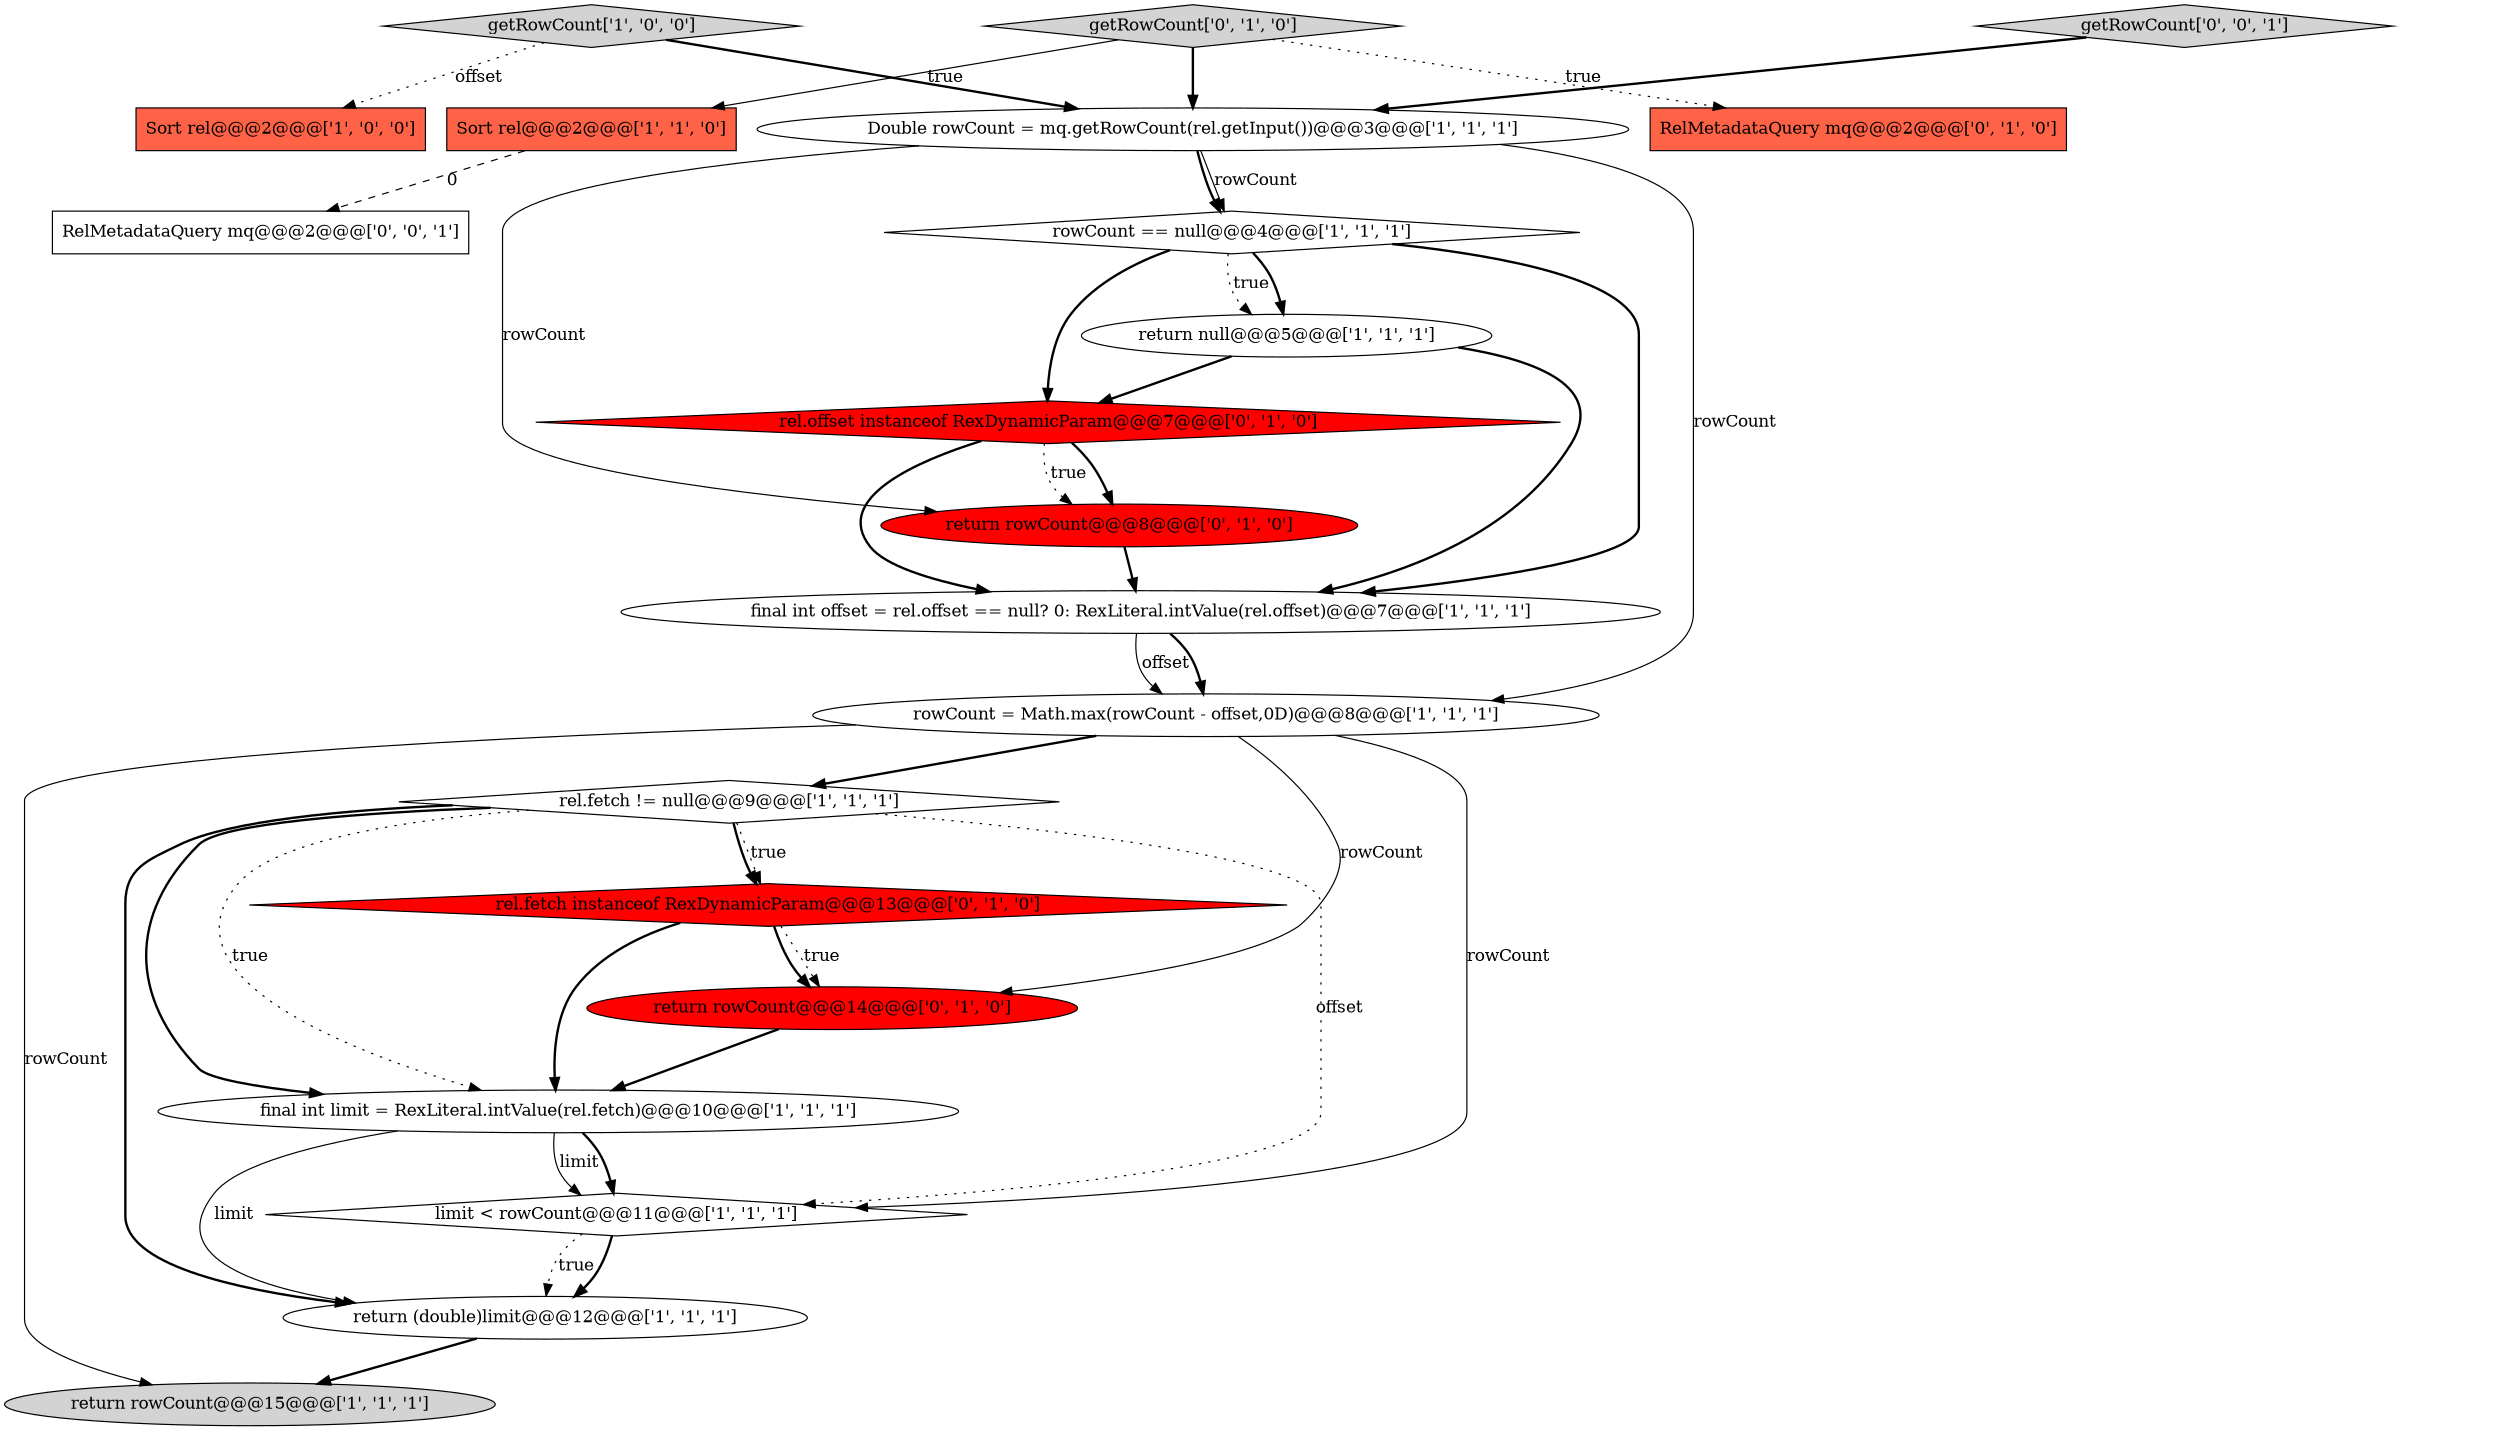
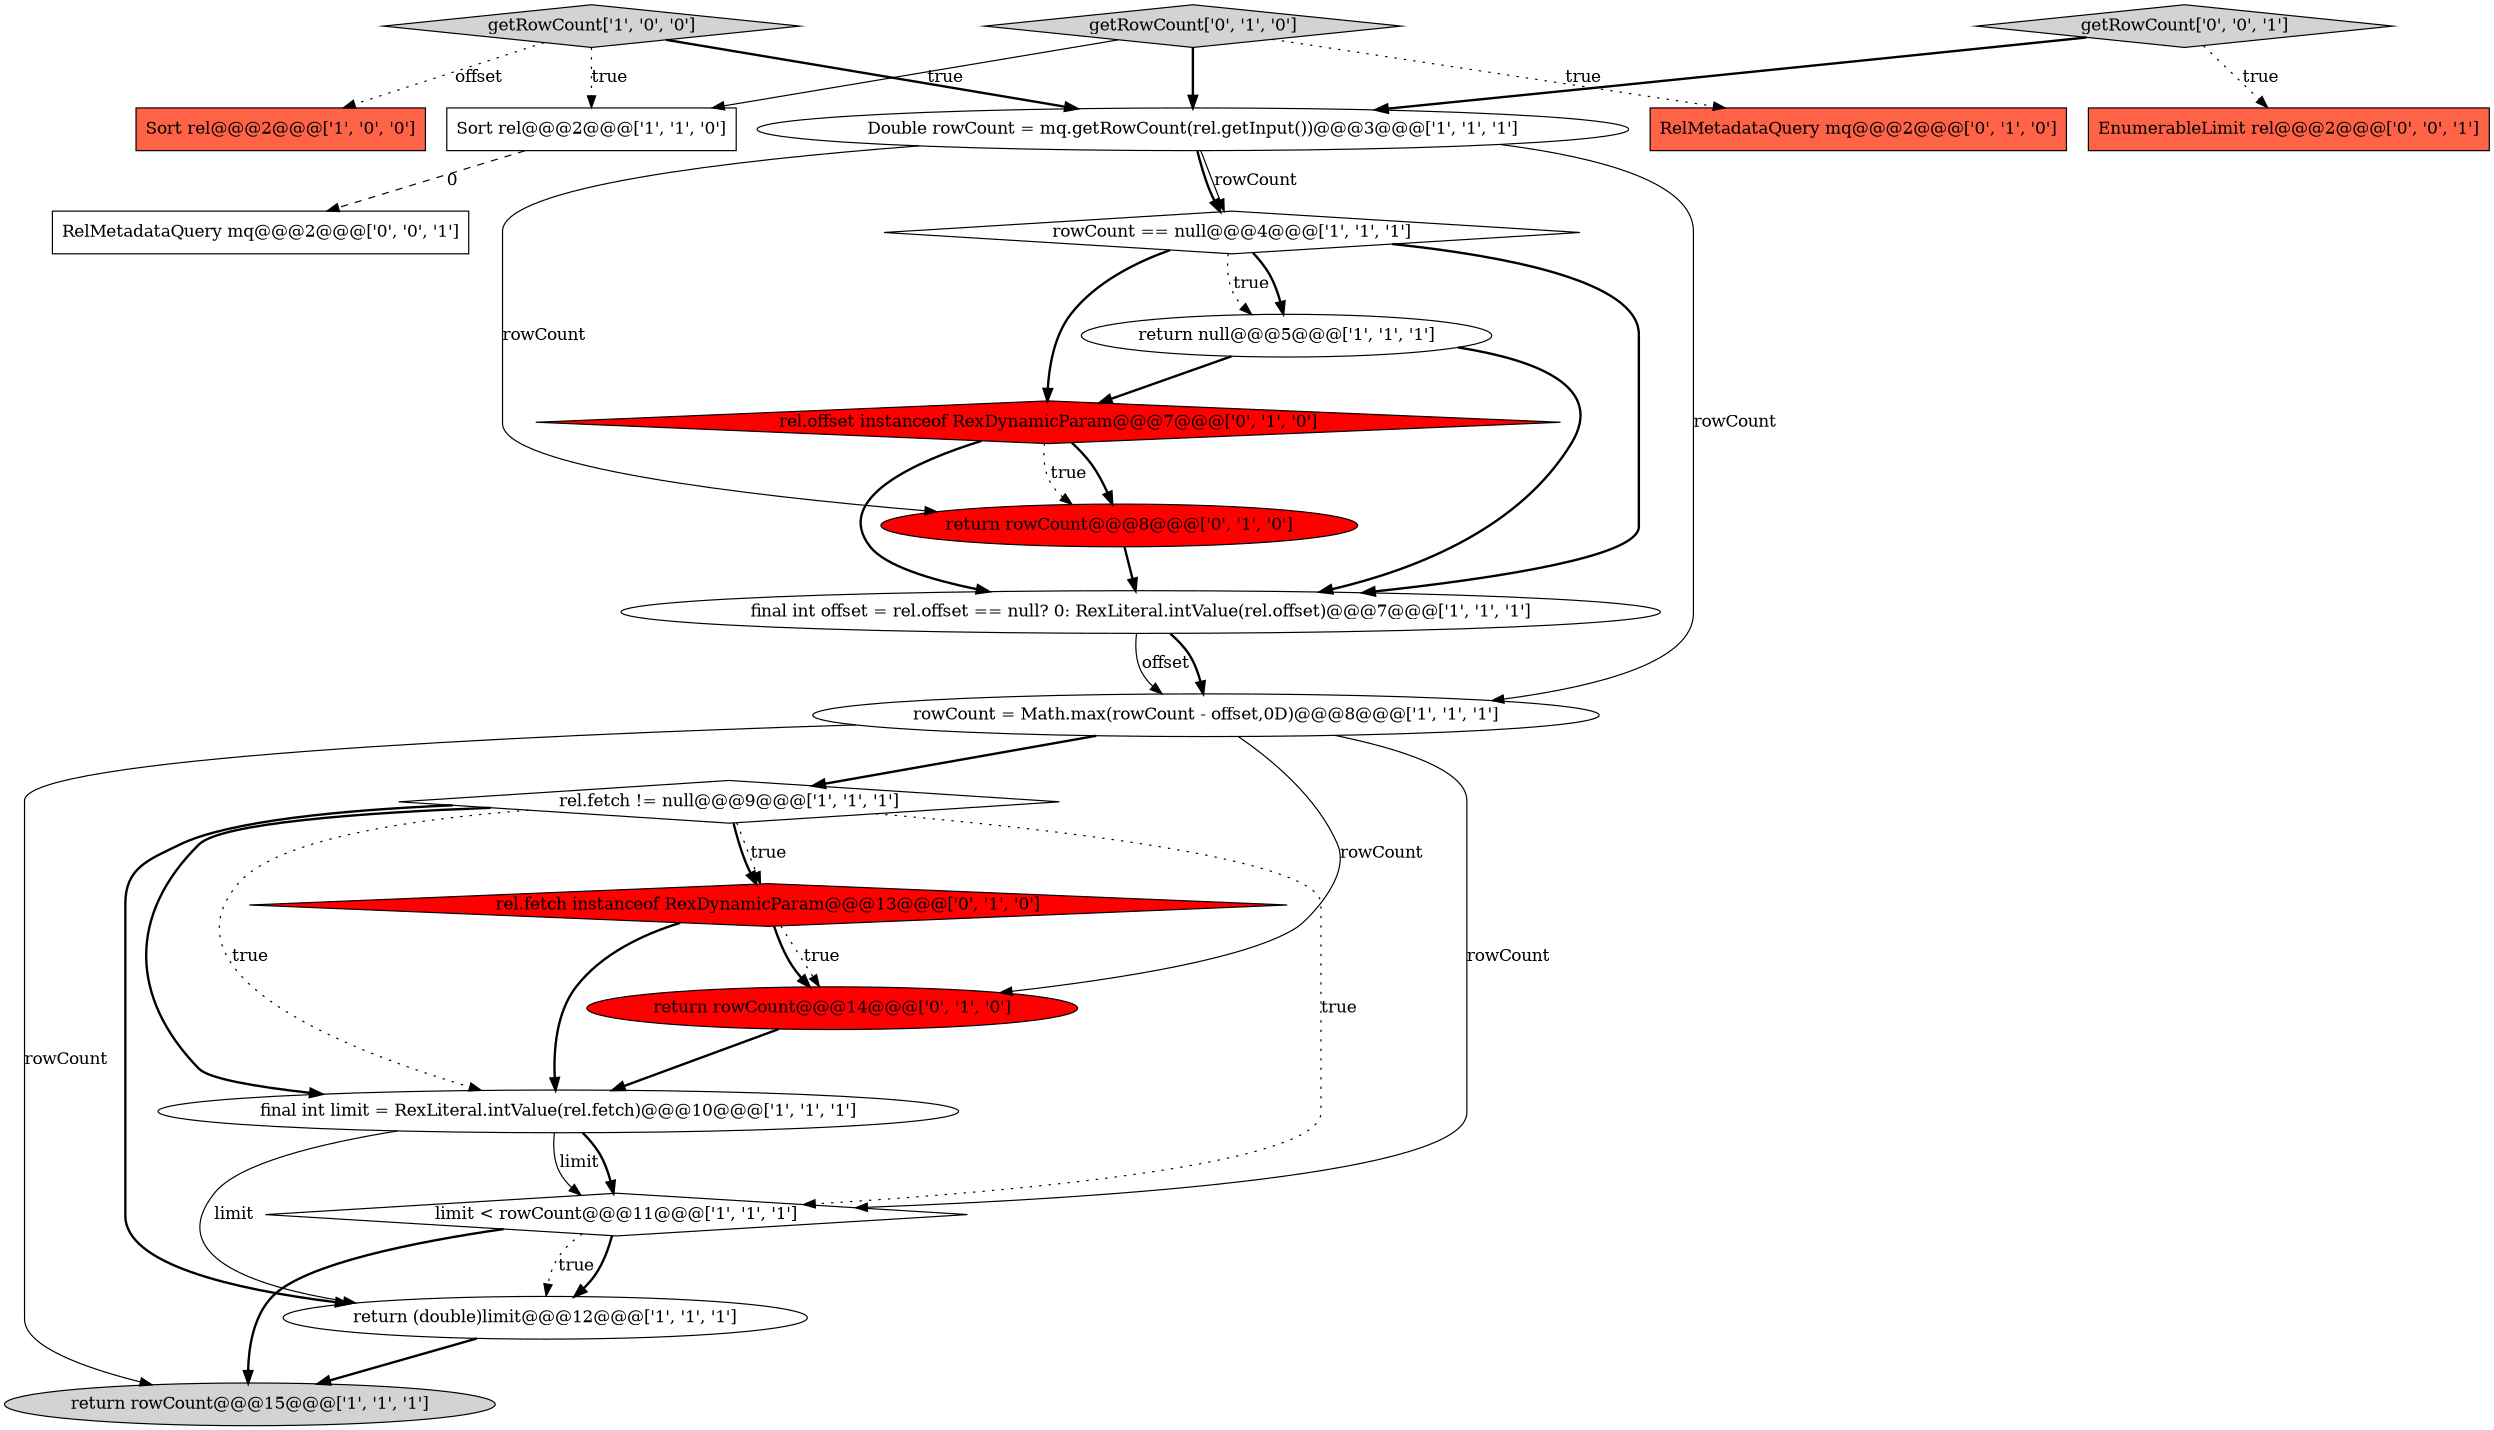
edge "getRowCount['1', '0', '0']" -> "Sort rel@@@2@@@['1', '1', '0']": added, label "true"
node "Sort rel@@@2@@@['1', '1', '0']": fillcolor tomato -> white
node "EnumerableLimit rel@@@2@@@['0', '0', '1']": added
edge "rel.fetch != null@@@9@@@['1', '1', '1']" -> "limit < rowCount@@@11@@@['1', '1', '1']": label "offset" -> "true"
edge "limit < rowCount@@@11@@@['1', '1', '1']" -> "return rowCount@@@15@@@['1', '1', '1']": added
